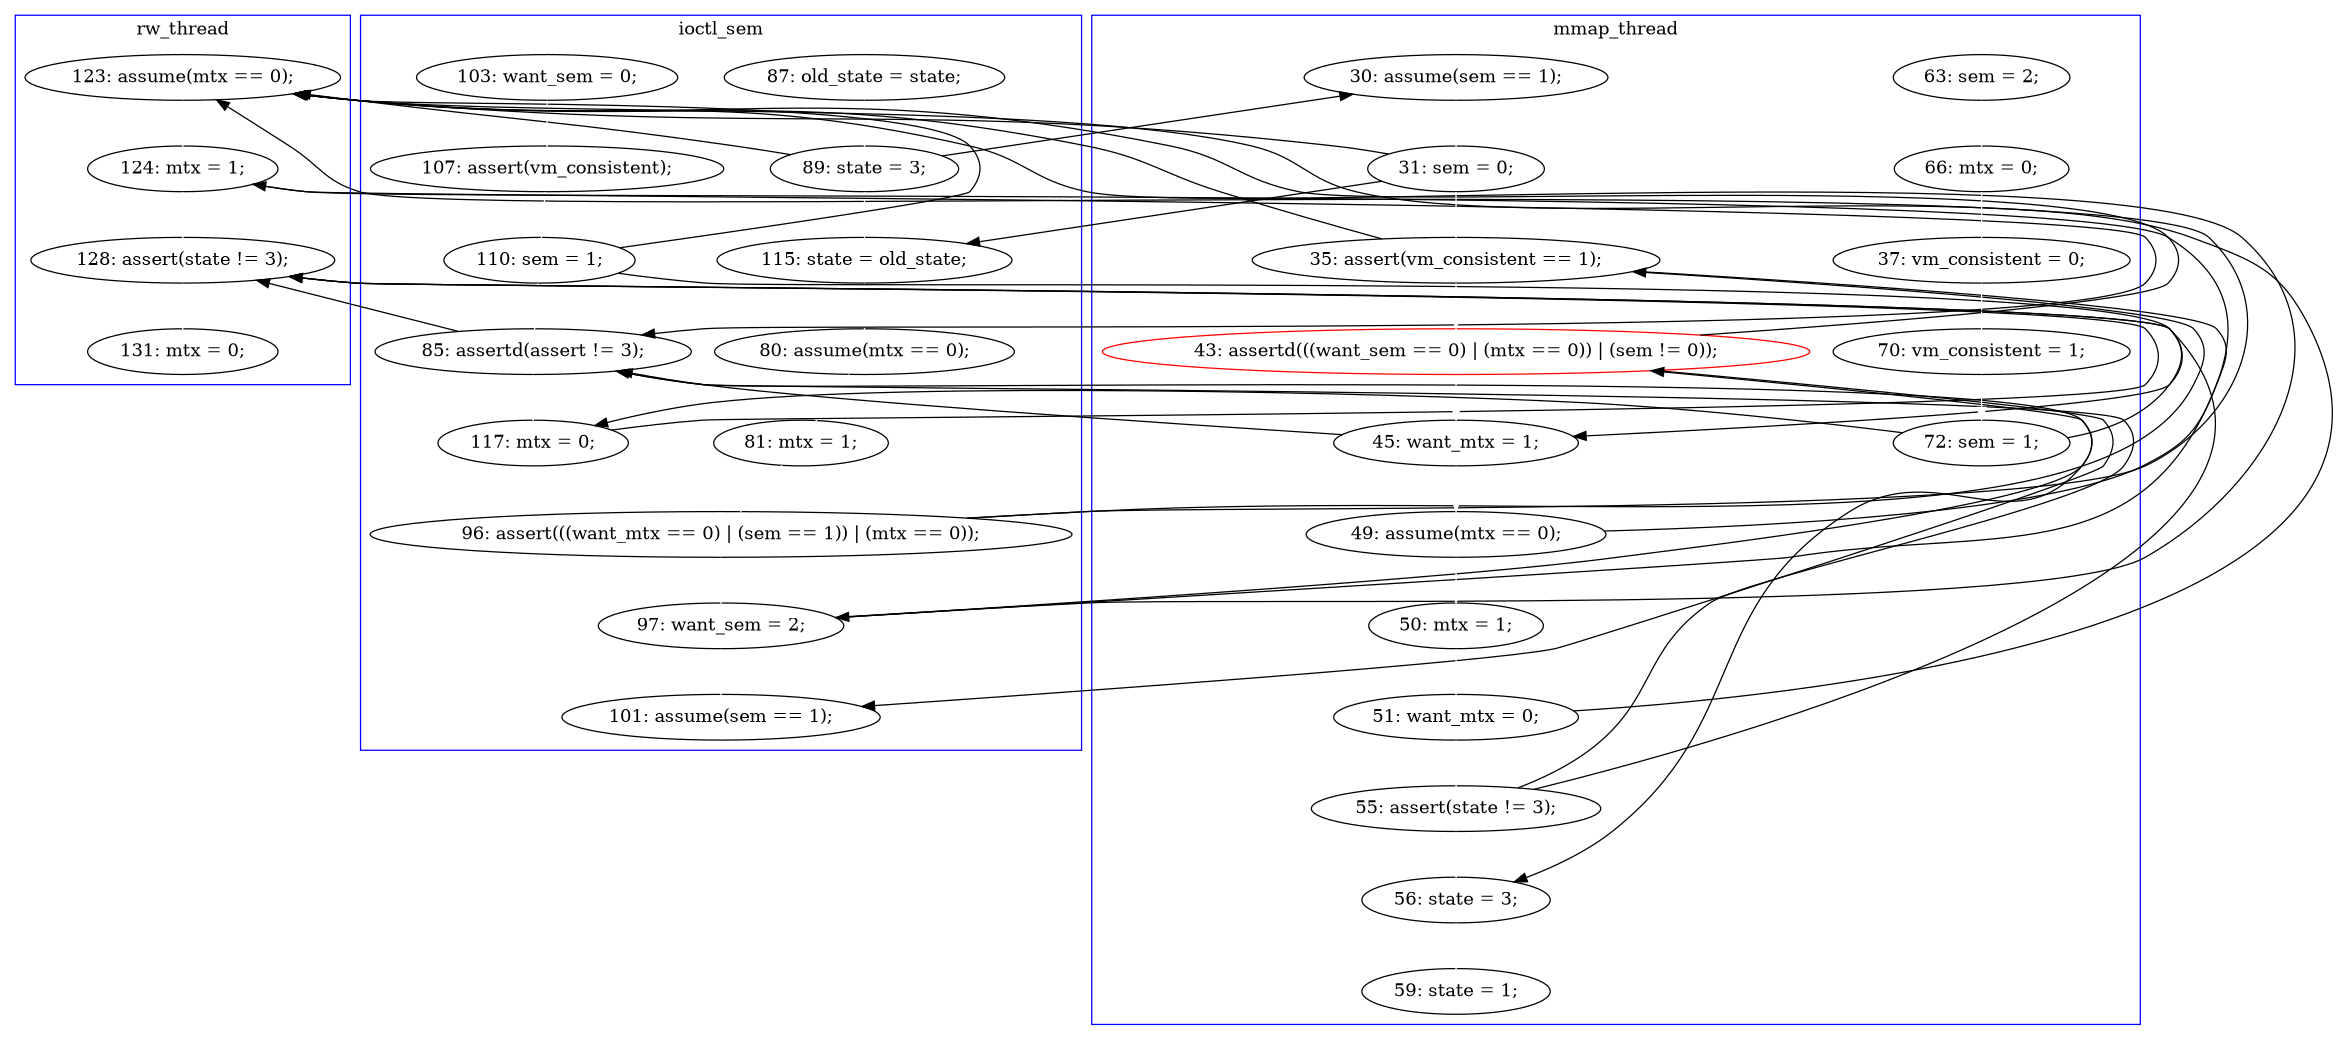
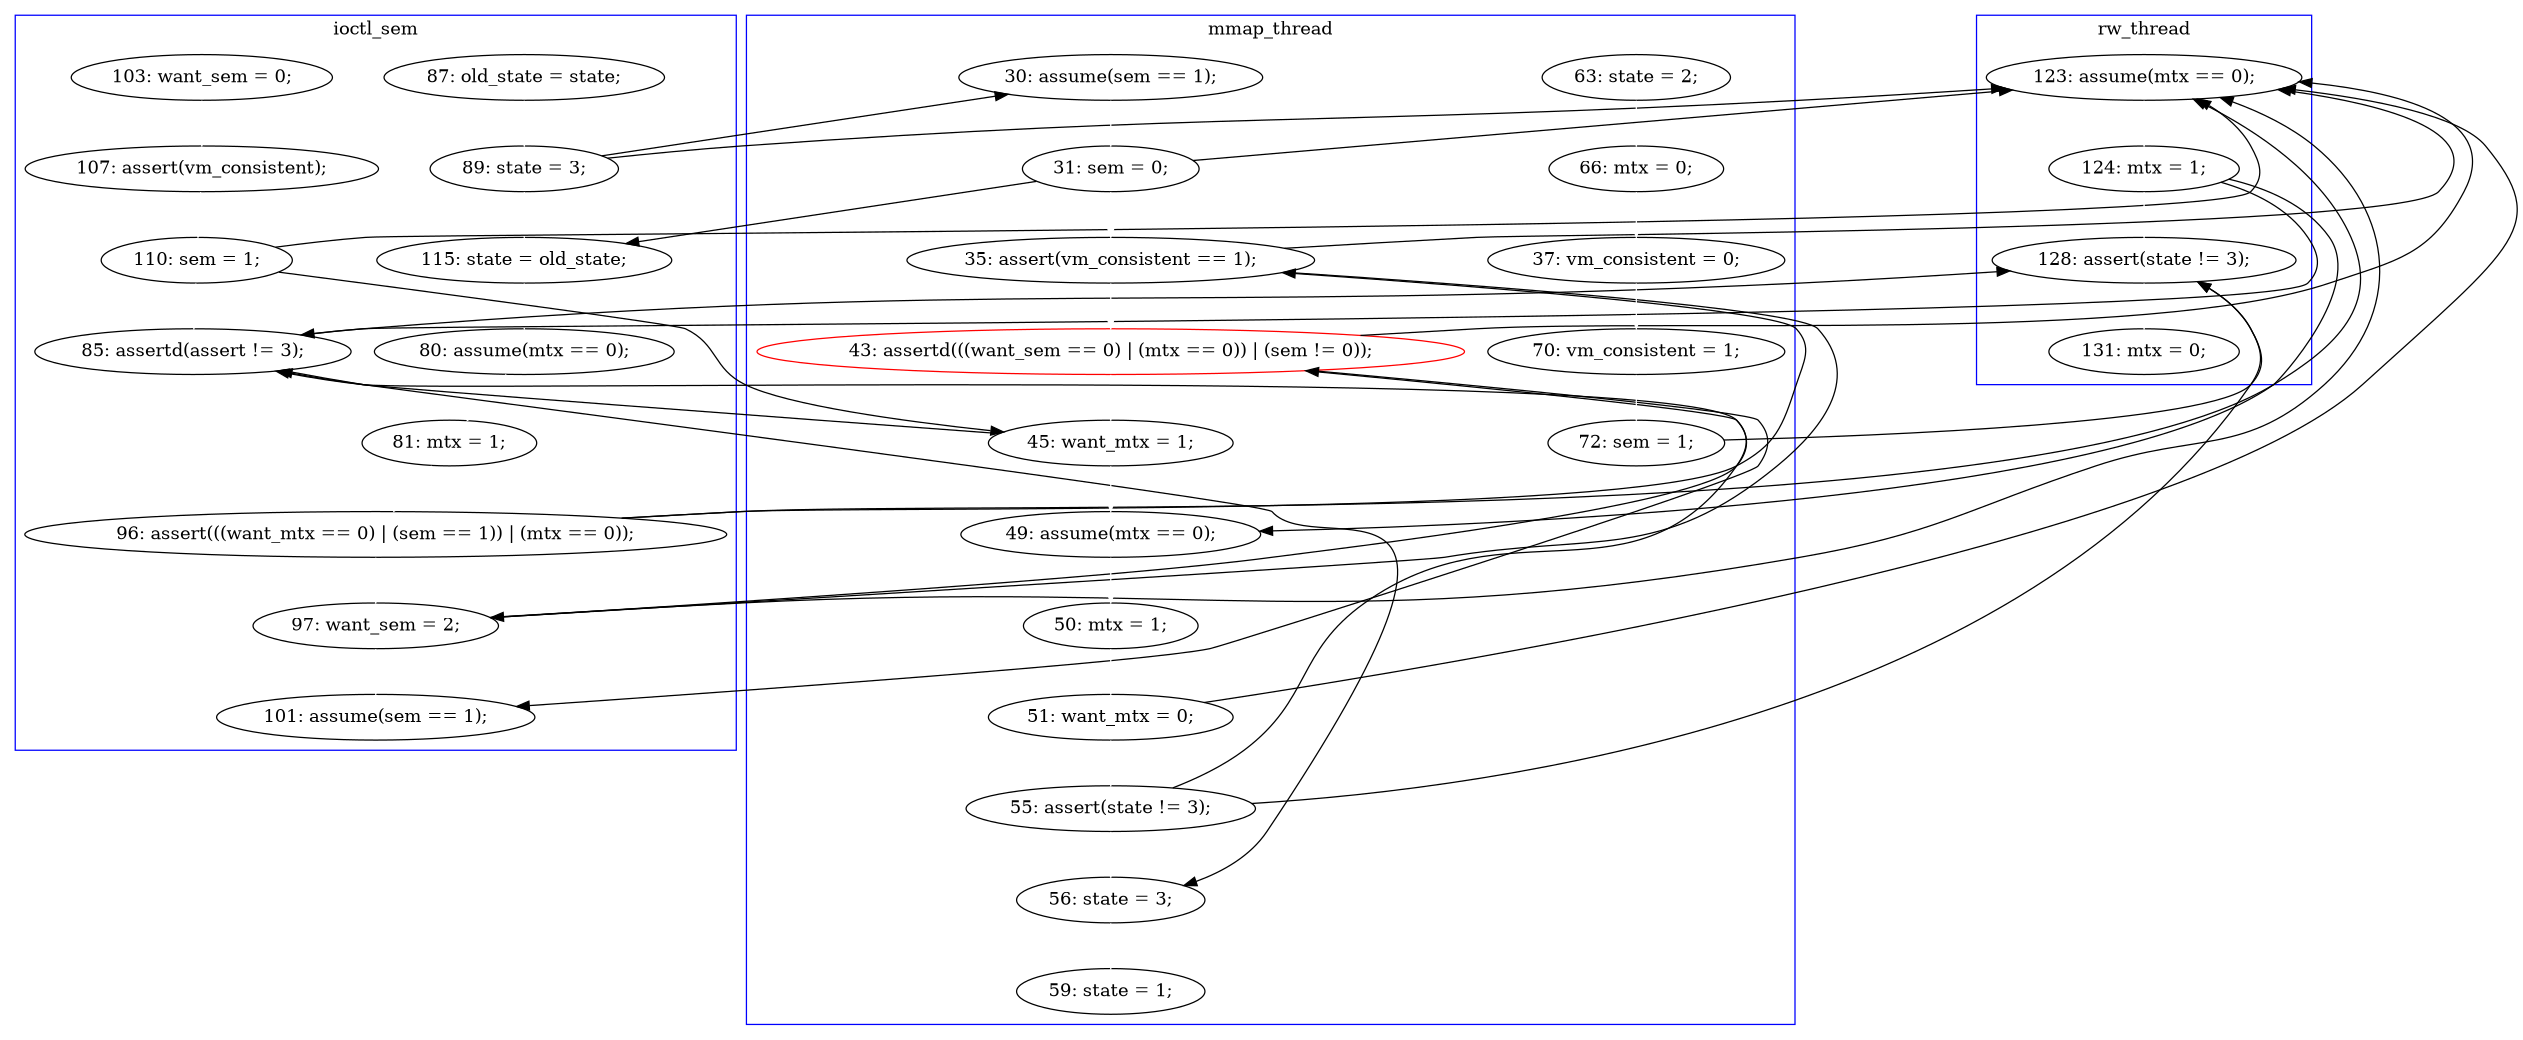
node "63: sem = 2;": label "63: sem = 2;" -> "63: state = 2;"
edge "49: assume(mtx == 0);" -> "124: mtx = 1;": reversed
node "117: mtx = 0;": removed
